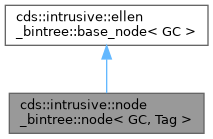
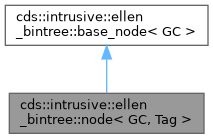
node "cds::intrusive::node _bintree::node< GC, Tag >": label "cds::intrusive::node _bintree::node< GC, Tag >" -> "cds::intrusive::ellen _bintree::node< GC, Tag >"
